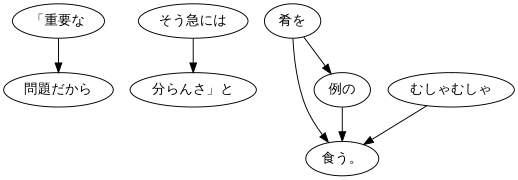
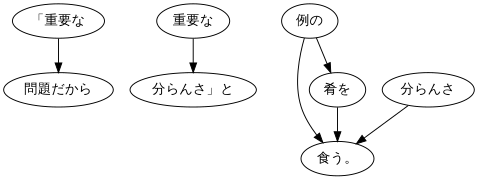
node "そう急には": label "そう急には" -> "重要な"
edge "肴を" -> "例の": reversed
node "むしゃむしゃ": label "むしゃむしゃ" -> "分らんさ"
